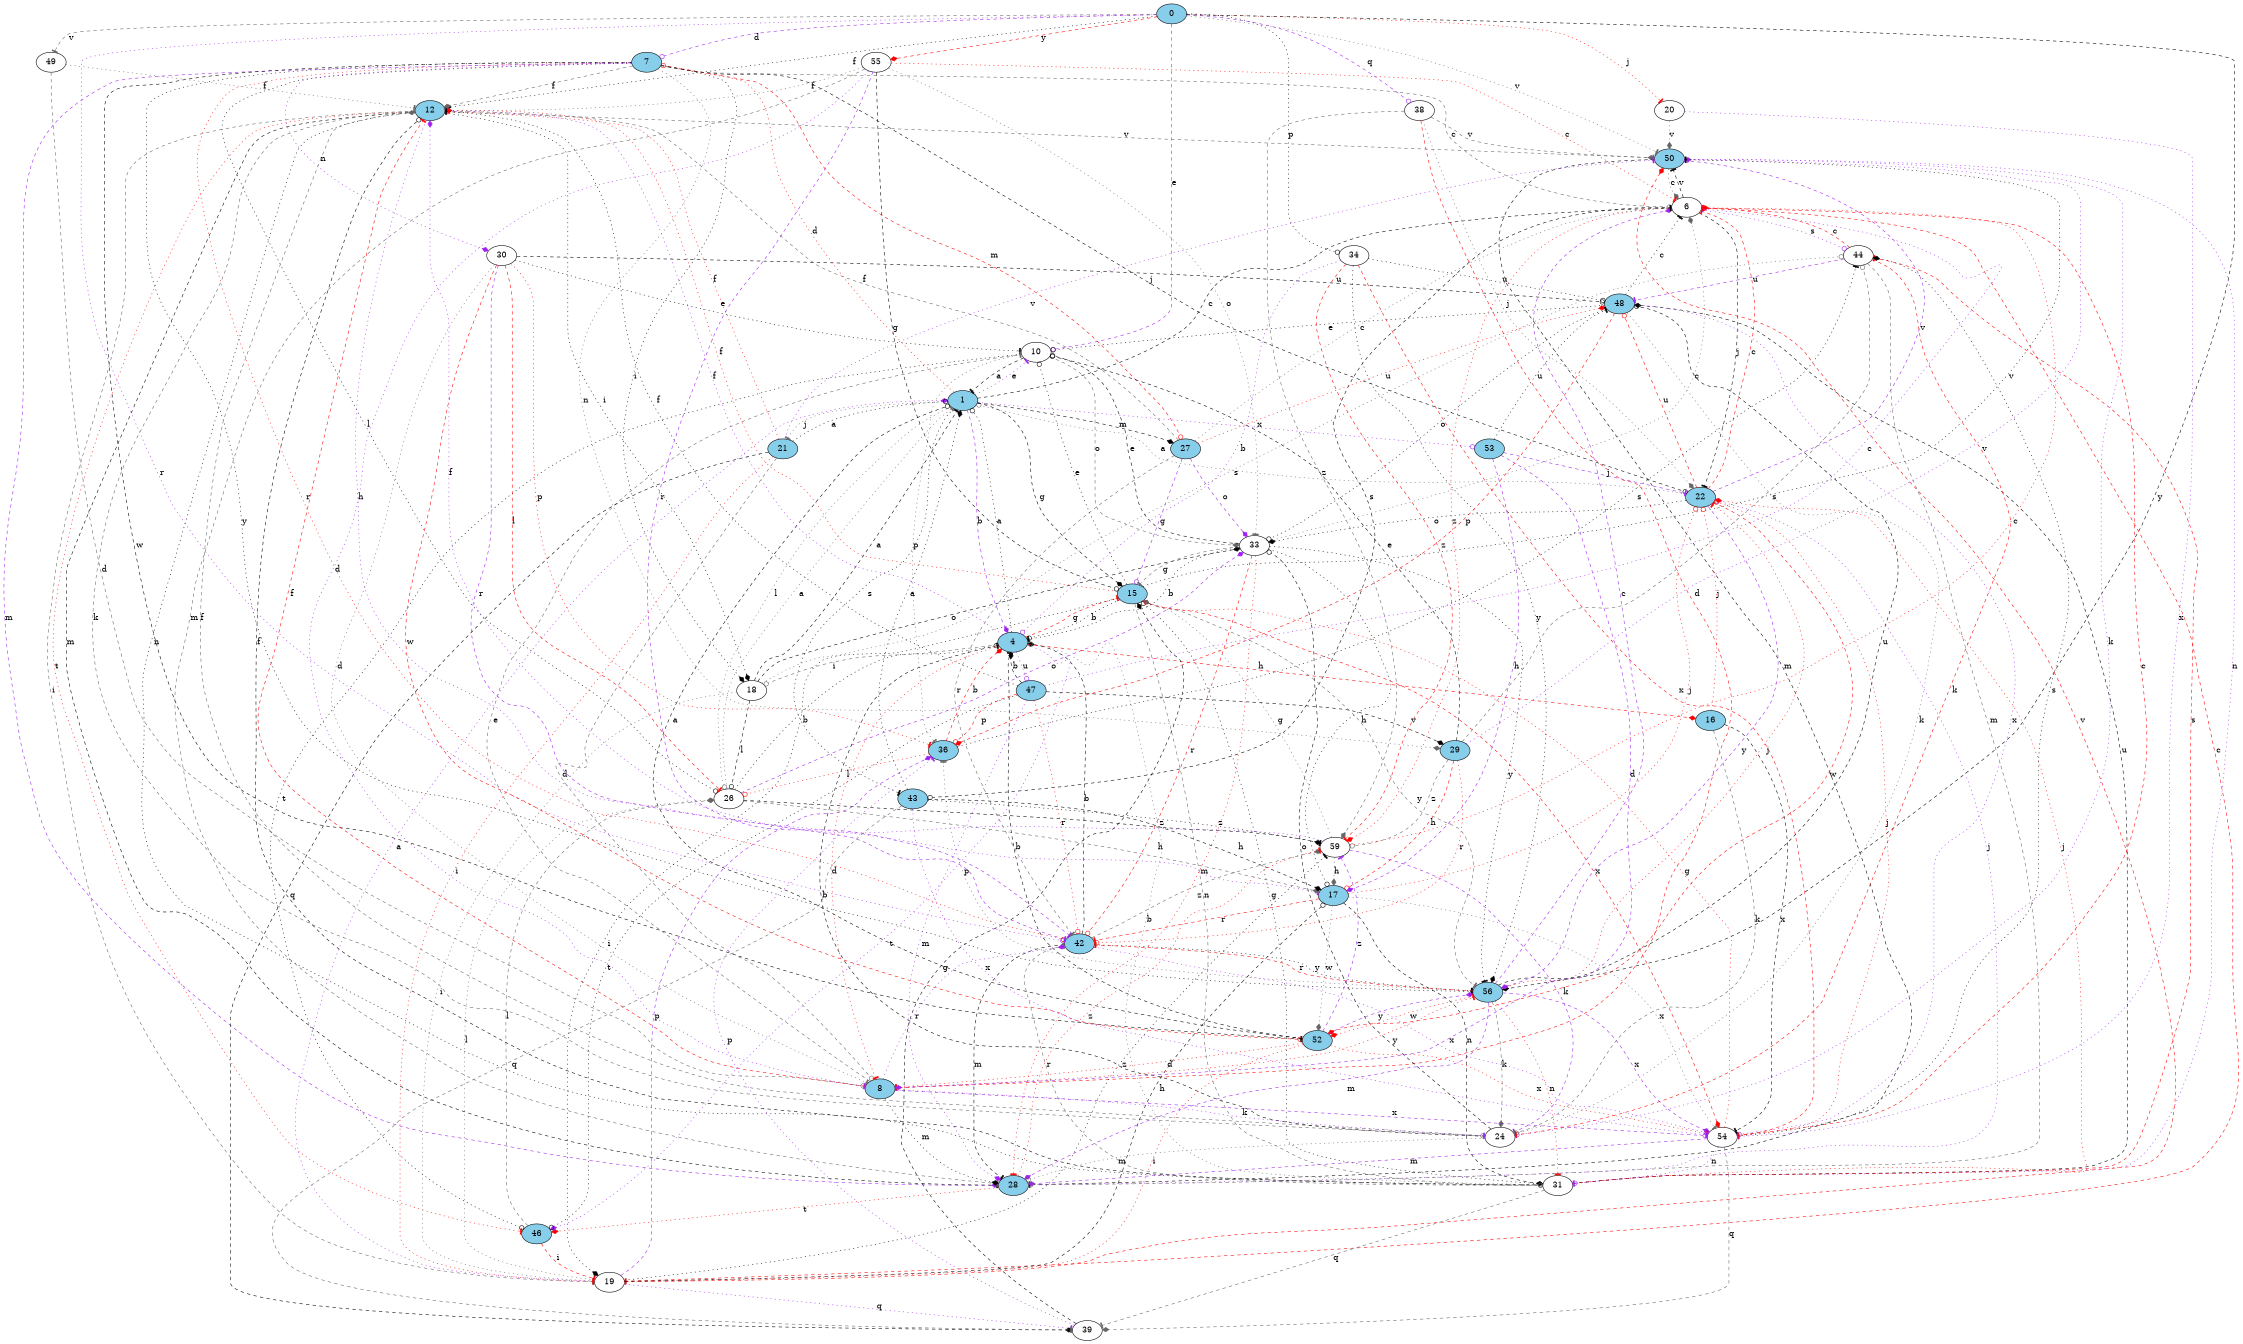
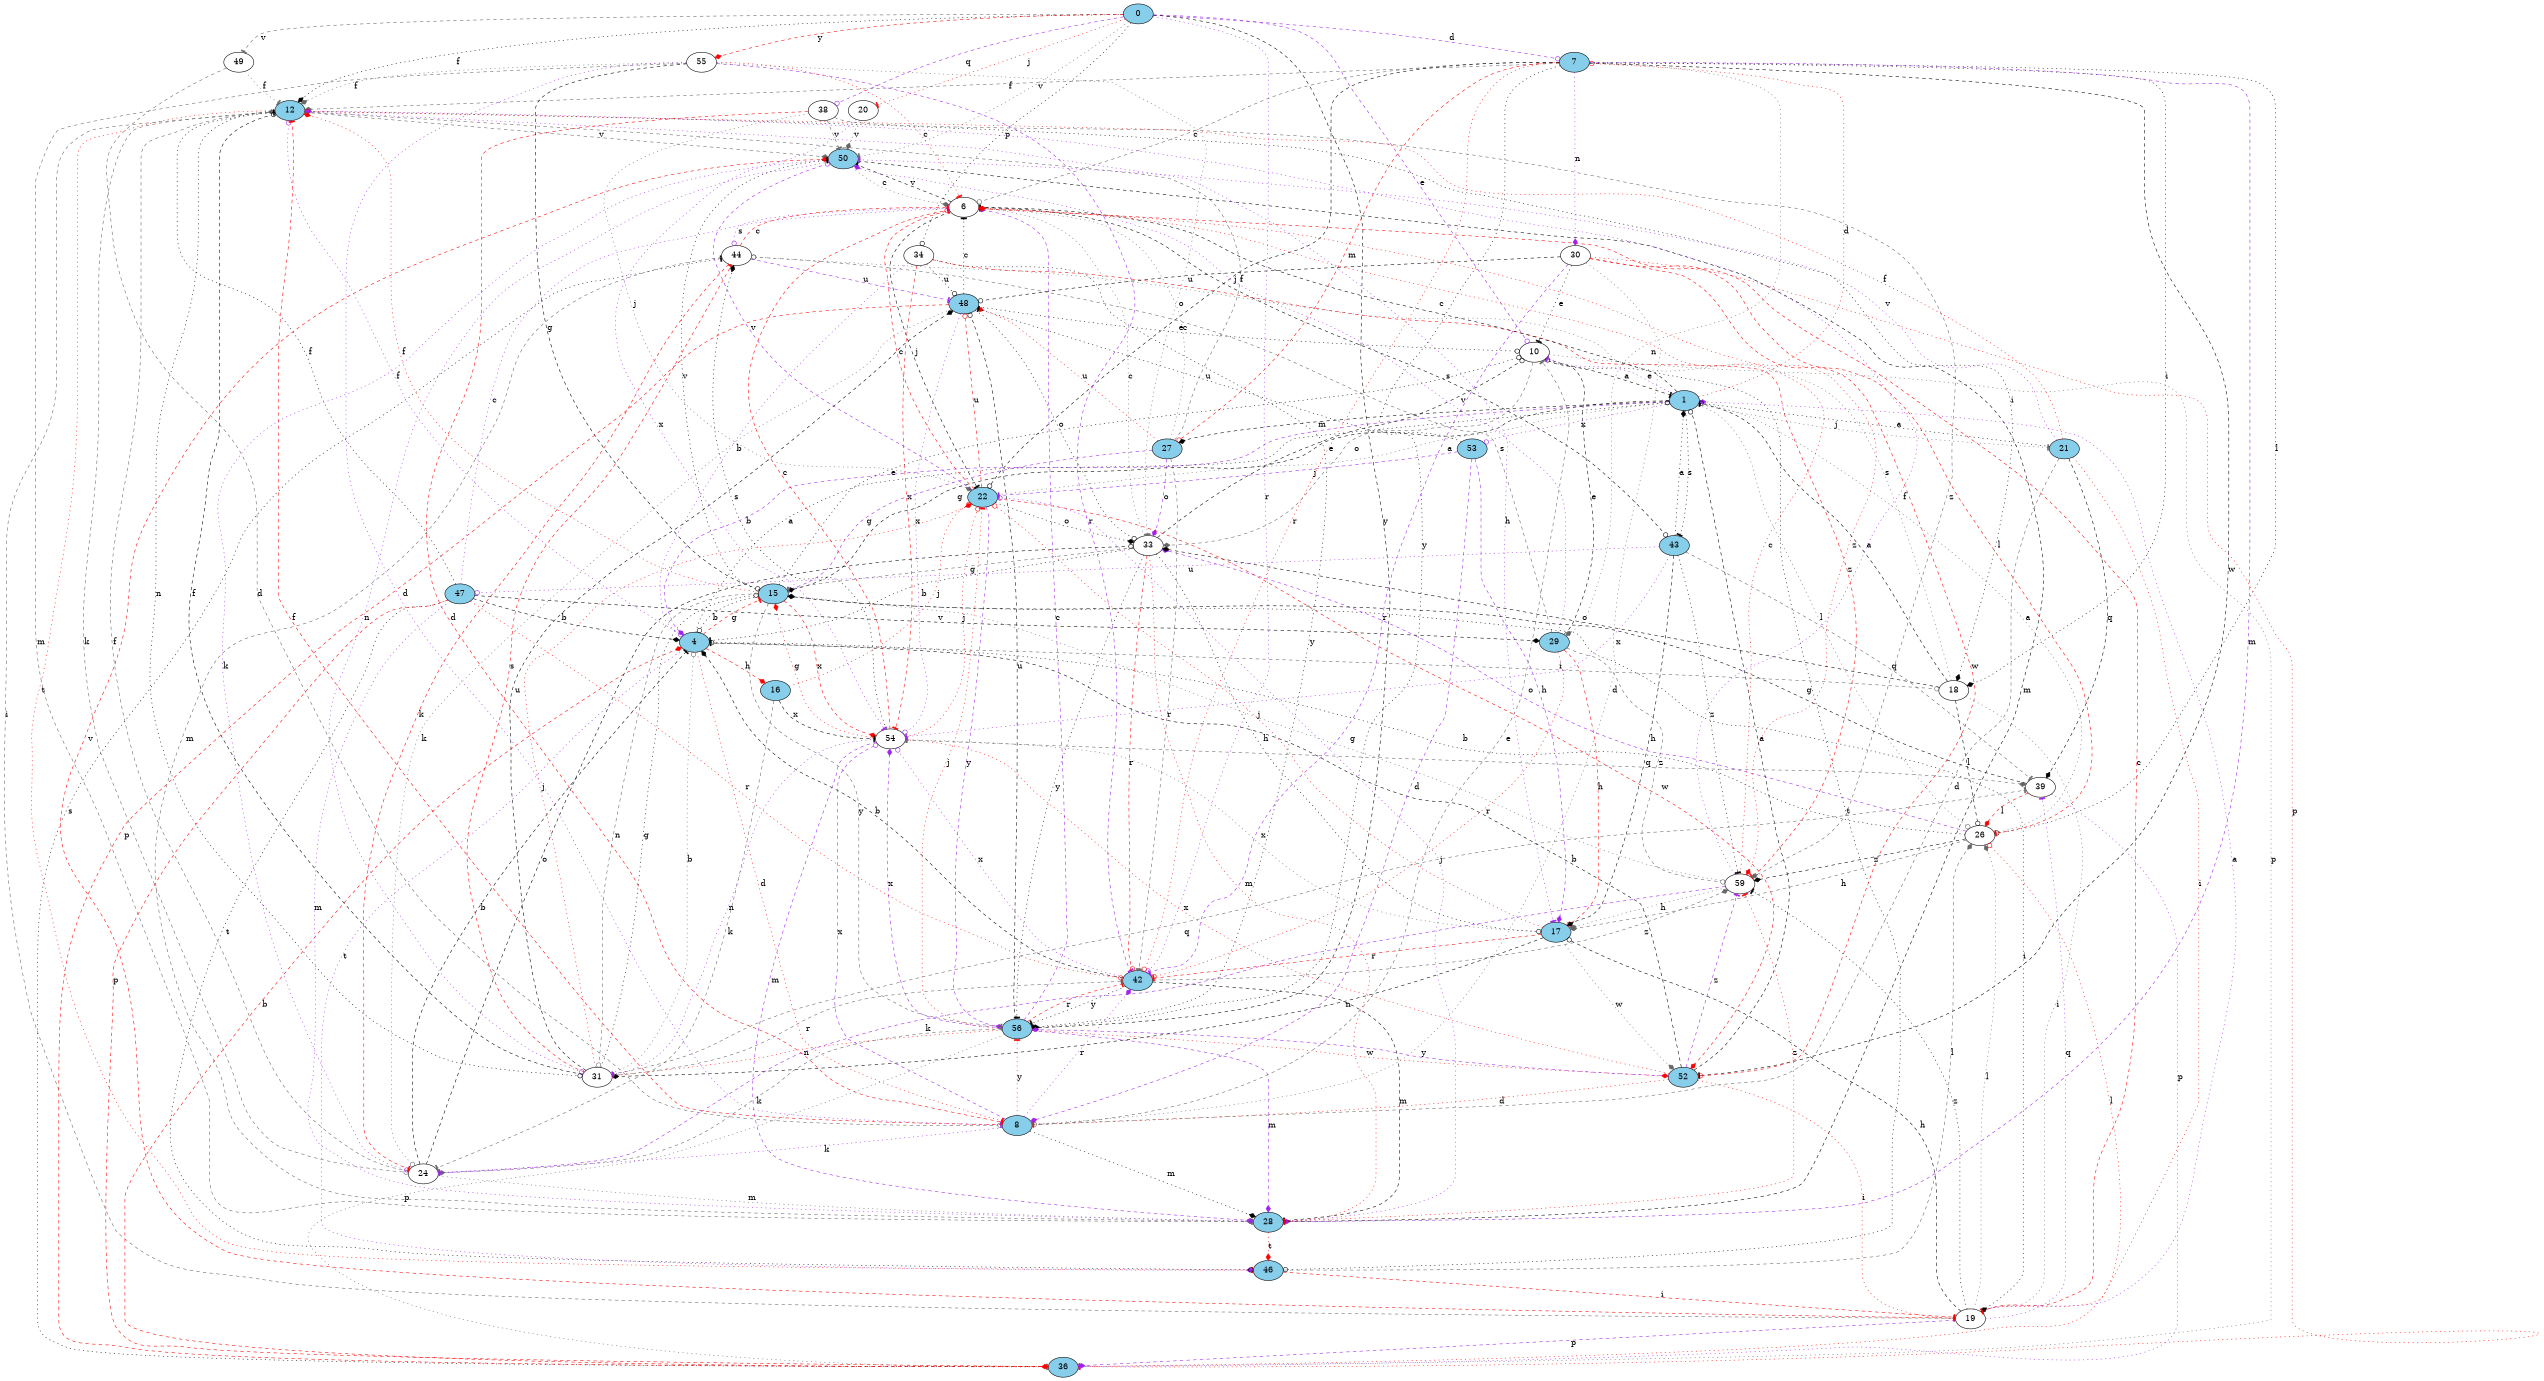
edge "4" -> "47": now "43" -> "47"
edge "39" -> "26": added, label "l"
edge "12" -> "28": removed, label "m"
